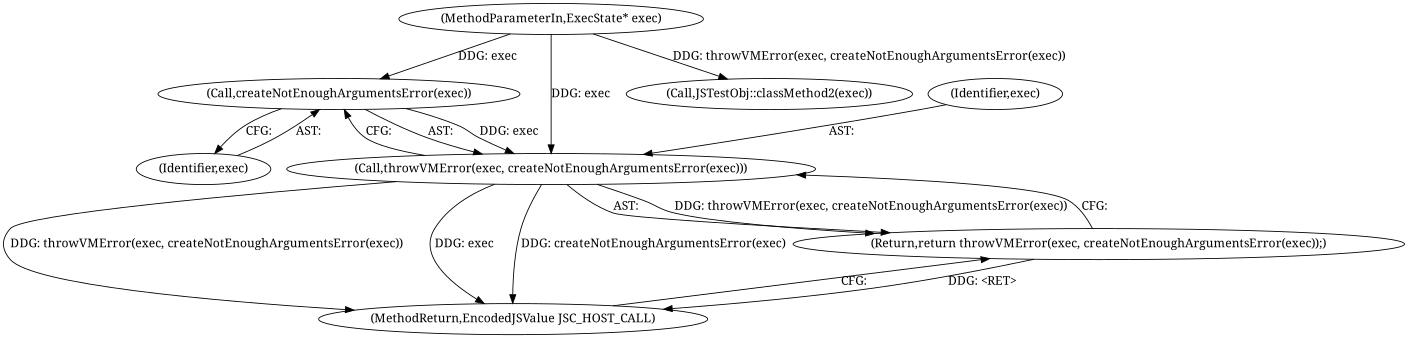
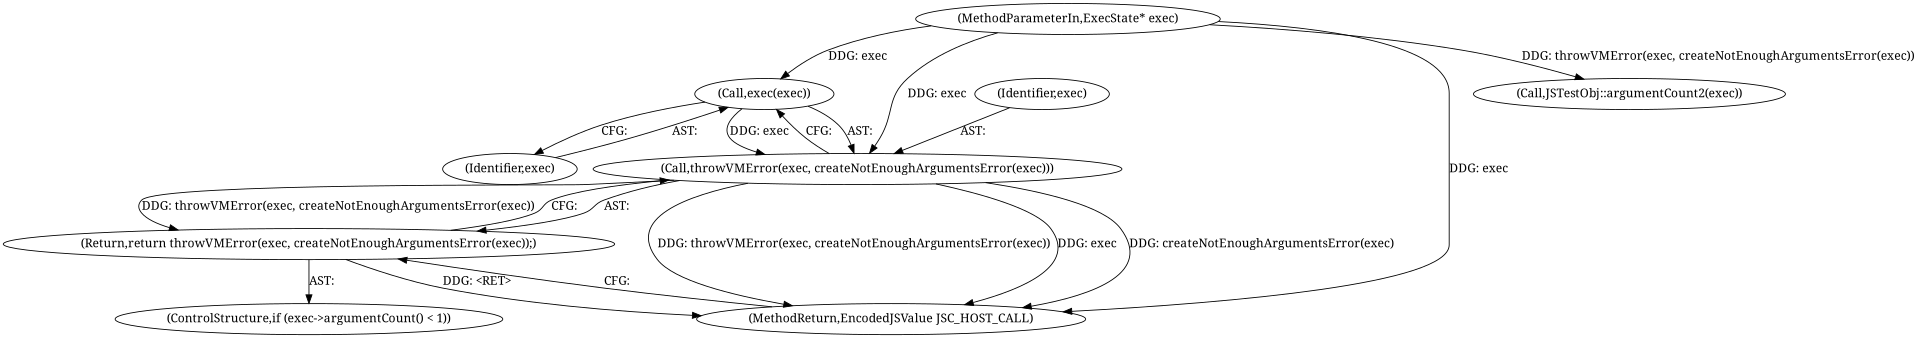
node "(Call,createNotEnoughArgumentsError(exec))": label "(Call,createNotEnoughArgumentsError(exec))" -> "(Call,exec(exec))"
node "(Call,JSTestObj::classMethod2(exec))": label "(Call,JSTestObj::classMethod2(exec))" -> "(Call,JSTestObj::argumentCount2(exec))"
edge "(MethodParameterIn,ExecState* exec)" -> "(MethodReturn,EncodedJSValue JSC_HOST_CALL)": added, label "DDG: exec"
node "(ControlStructure,if (exec->argumentCount() < 1))": added
